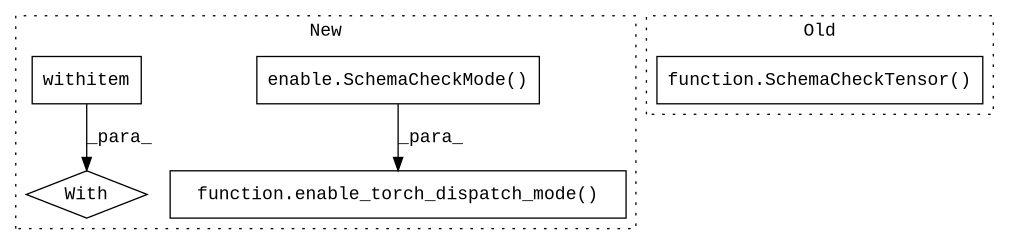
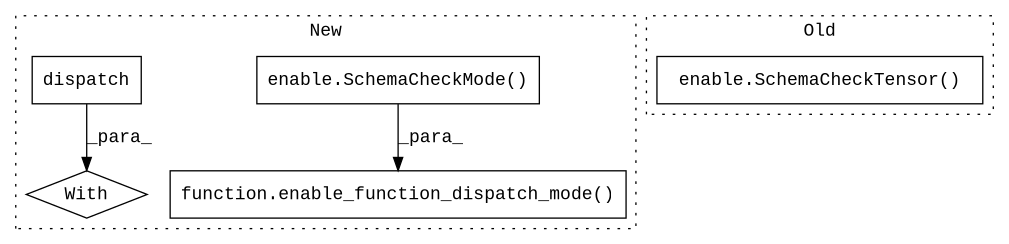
node "withitem": label "withitem" -> "dispatch"
node "function.SchemaCheckTensor()": label "function.SchemaCheckTensor()" -> "enable.SchemaCheckTensor()"
node "function.enable_torch_dispatch_mode()": label "function.enable_torch_dispatch_mode()" -> "function.enable_function_dispatch_mode()"
